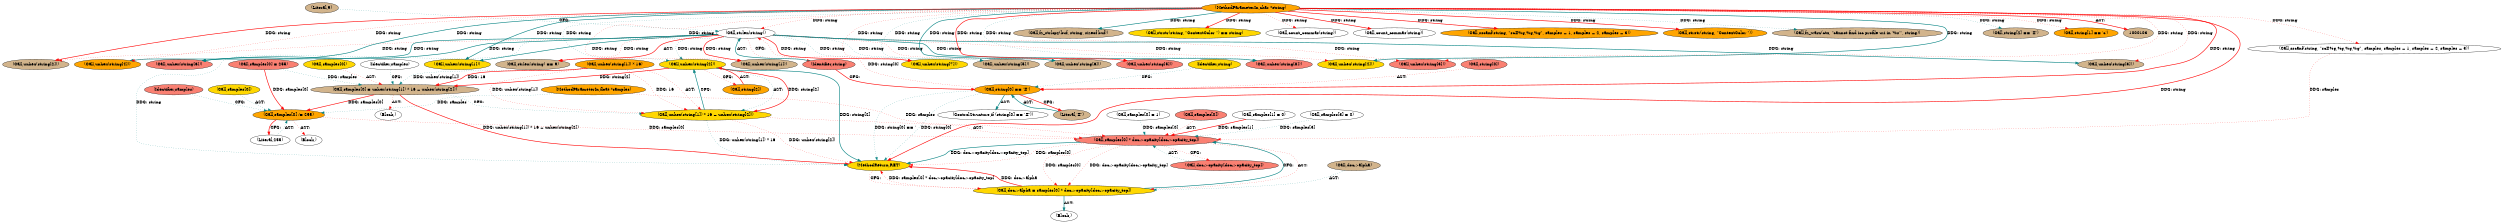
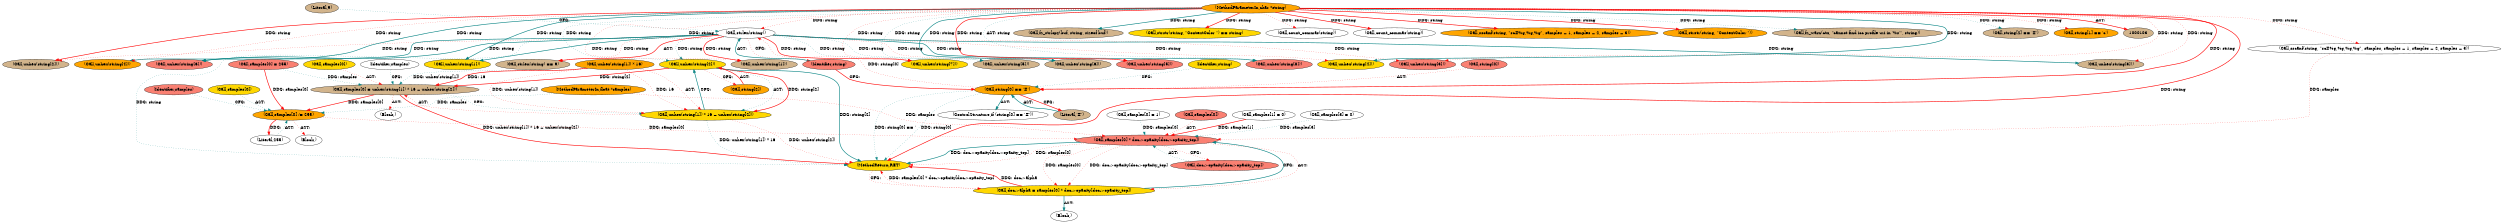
edge "(MethodParameterIn,char *string)" -> "(Call,unhex(string[8]))": label "DDG: string" -> "AST: string"
edge "(Call,unhex(string[1]) * 16 + unhex(string[2]))" -> "(Call,samples[0] * doc->opacity[doc->opacity_top])": now "(Call,unhex(string[1]) * 16 + unhex(string[2]))" -> "(Call,samples[0] = unhex(string[1]) * 16 + unhex(string[2]))"
edge "(Call,samples[0] /= 255)" -> "(Literal,255)": label "CFG: " -> "DDG: "
node "(Call,doc->alpha)": removed
